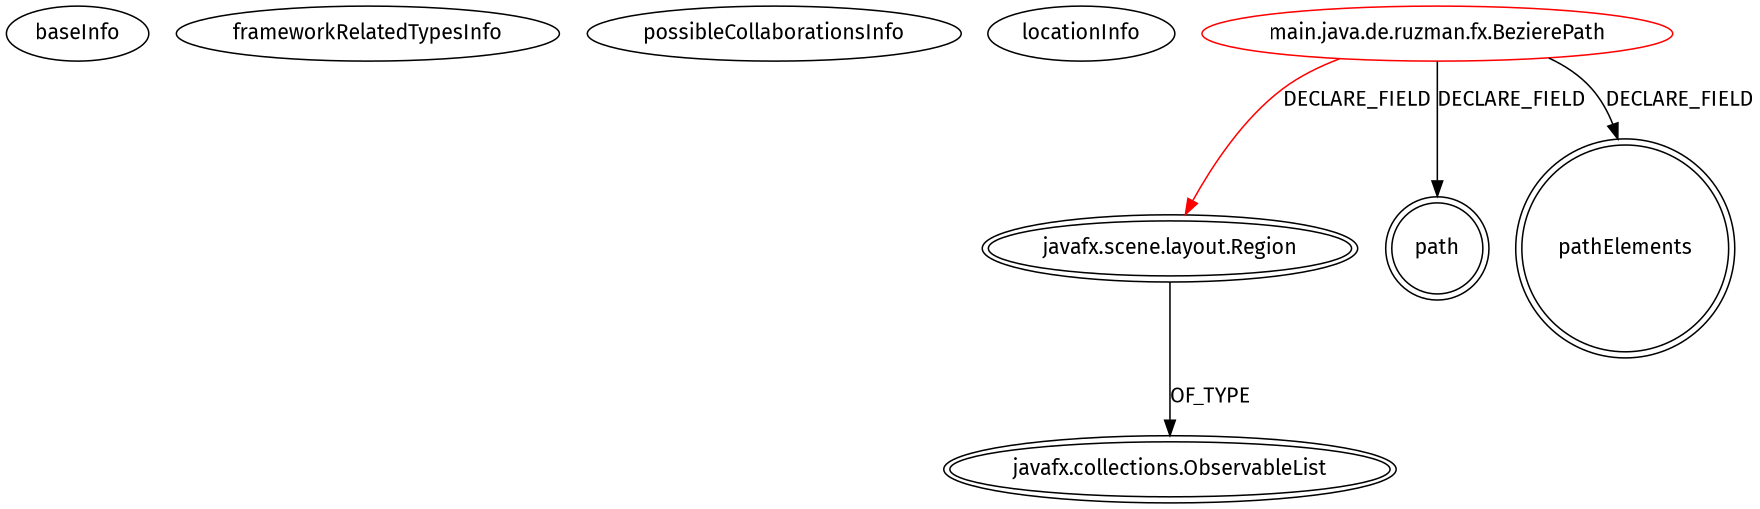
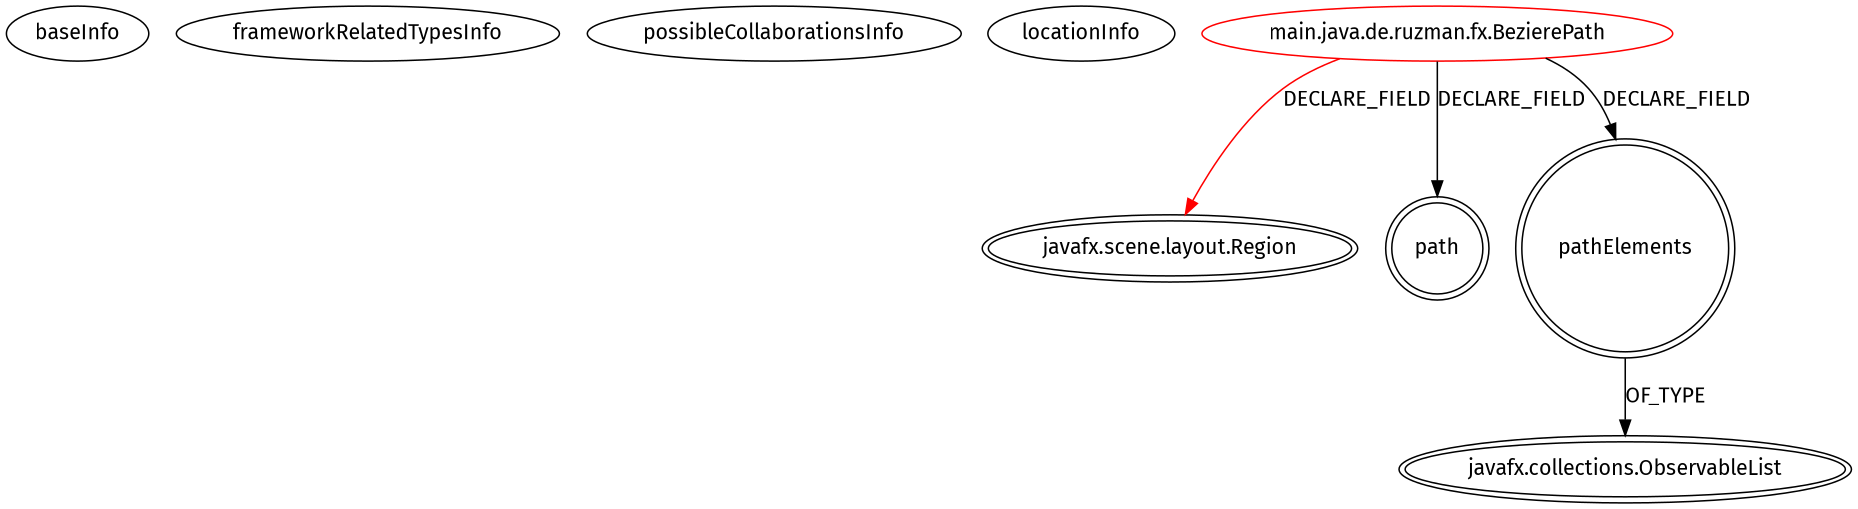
edge "javafx.scene.layout.Region" -> "javafx.collections.ObservableList": now "pathElements" -> "javafx.collections.ObservableList"
